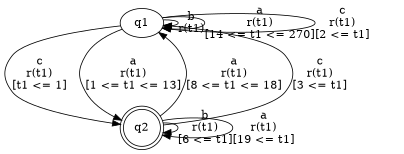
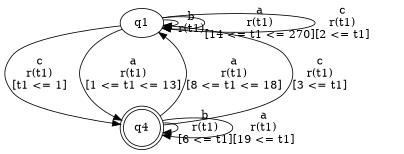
node "q2": label "q2" -> "q4"
